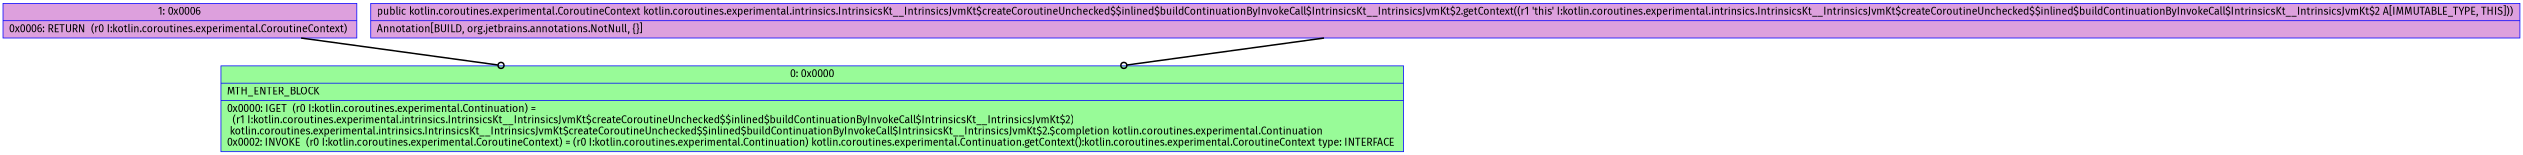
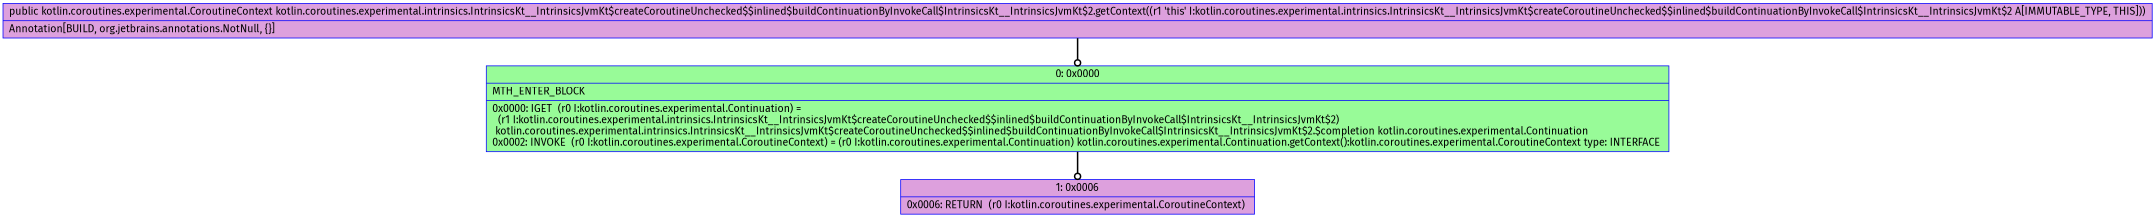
edge "1: 0x0006" -> "0: 0x0000": reversed
